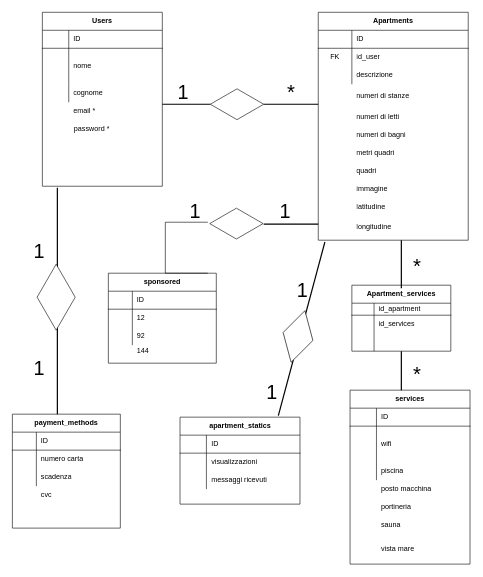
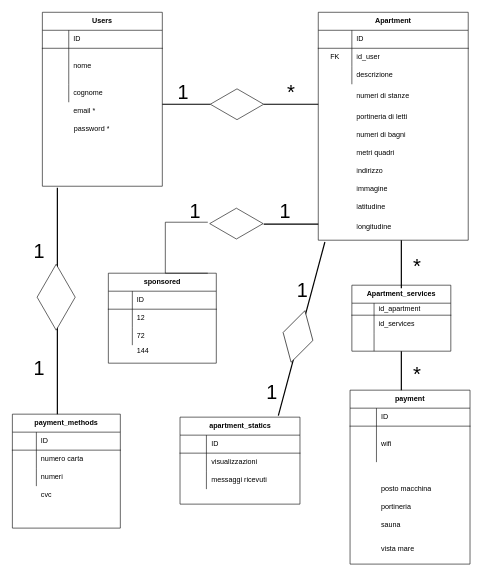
node "Apartments": label "Apartments" -> "Apartment"
node "numeri di letti": label "numeri di letti" -> "portineria di letti"
node "quadri": label "quadri" -> "indirizzo"
node "92": label "92" -> "72"
node "services": label "services" -> "payment"
node "piscina": removed
node "scadenza": label "scadenza" -> "numeri"
